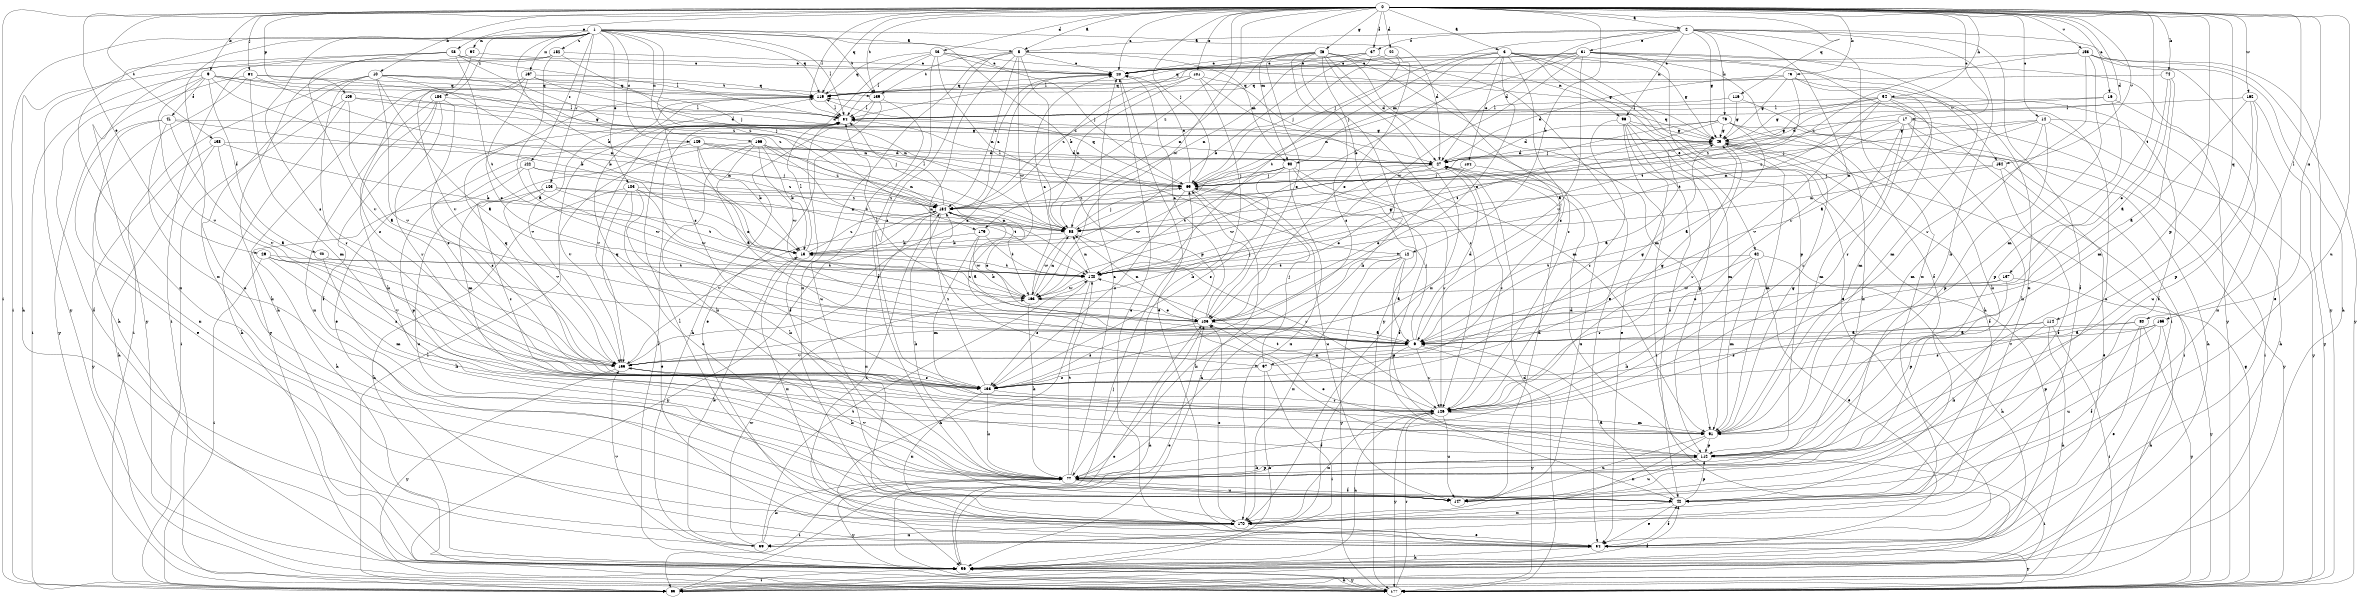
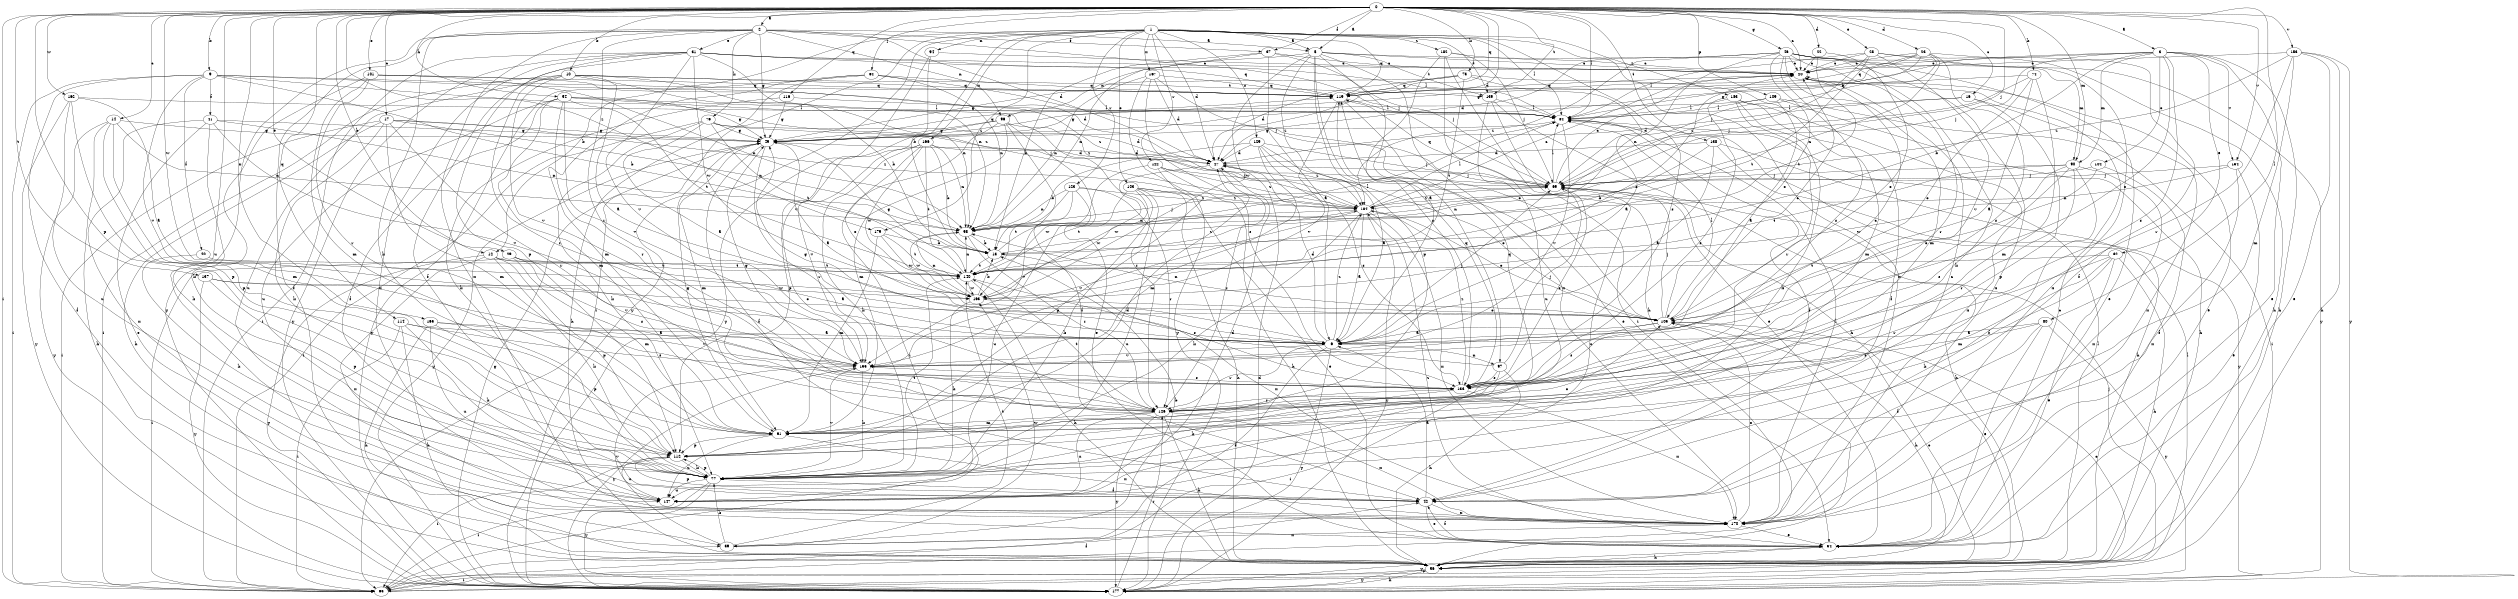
edge "14" -> "69": now "74" -> "69"
